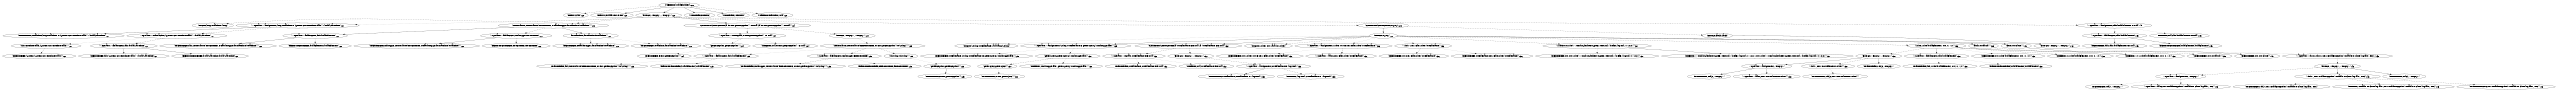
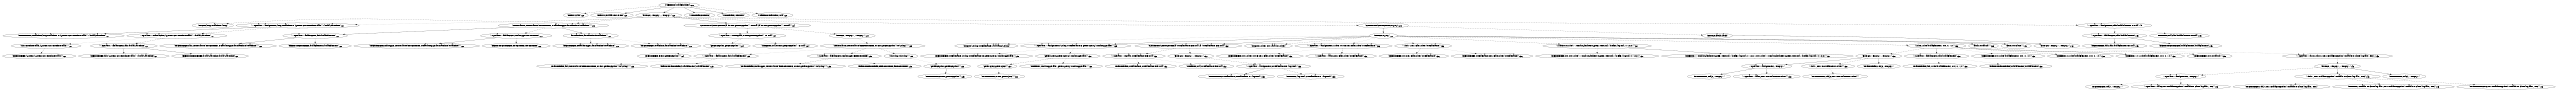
node "(IDENTIFIER,out,out.close())": removed
